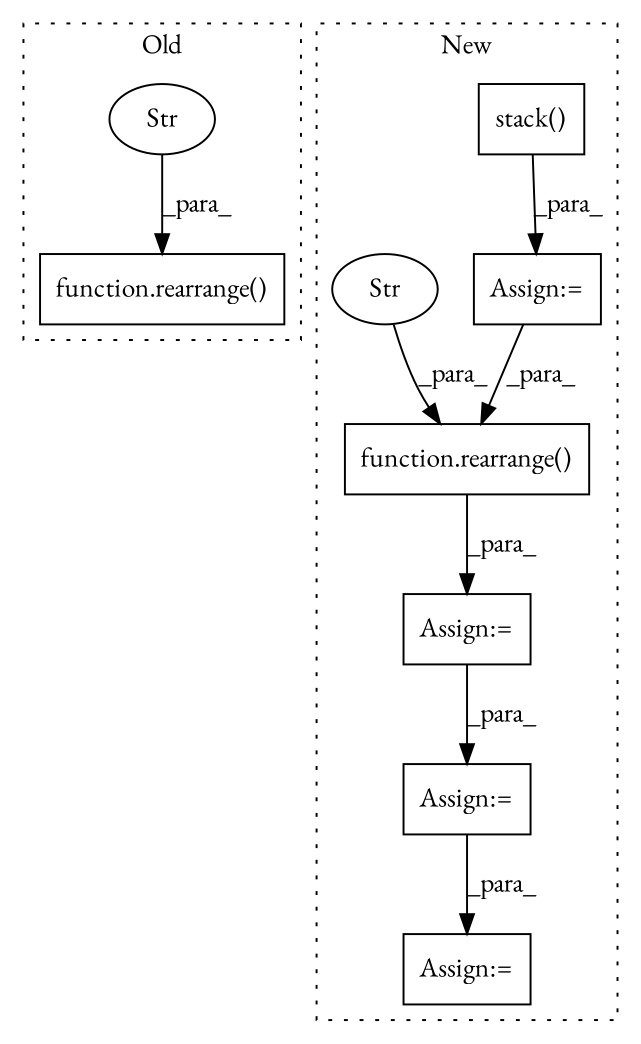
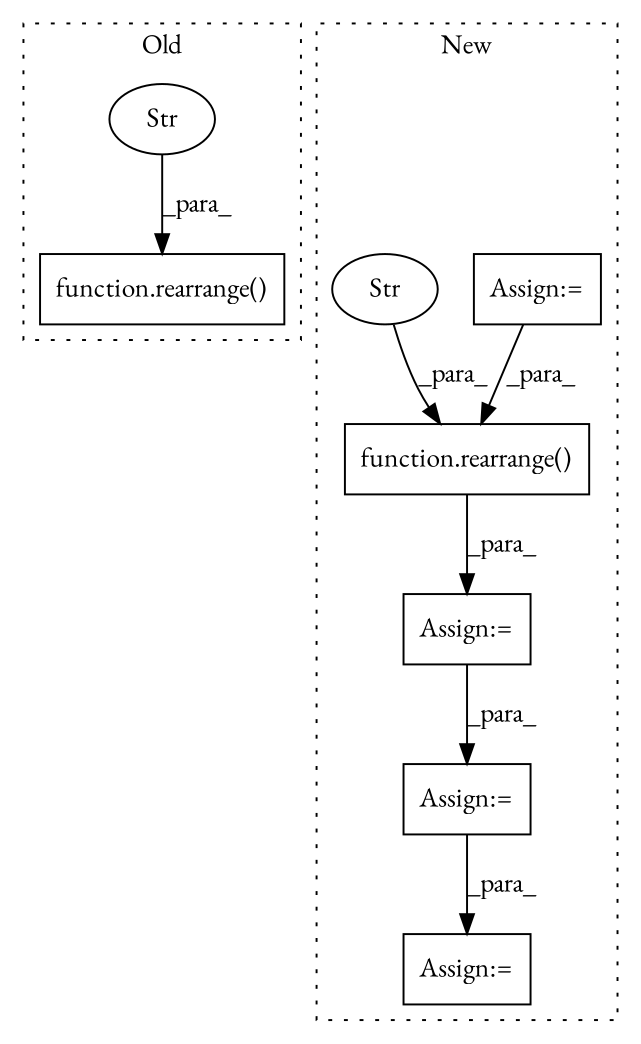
node "stack()": removed
